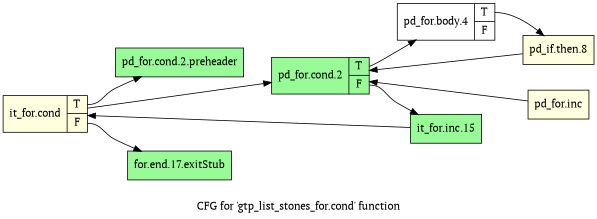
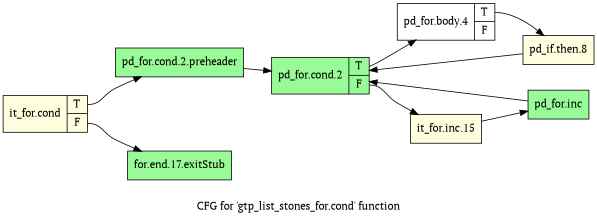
edge "it_for.cond" -> "pd_for.cond.2": now "pd_for.cond.2.preheader" -> "pd_for.cond.2"
node "pd_for.inc": fillcolor lightyellow -> palegreen
edge "it_for.inc.15" -> "it_for.cond": now "it_for.inc.15" -> "pd_for.inc"
node "it_for.inc.15": fillcolor palegreen -> lightyellow
